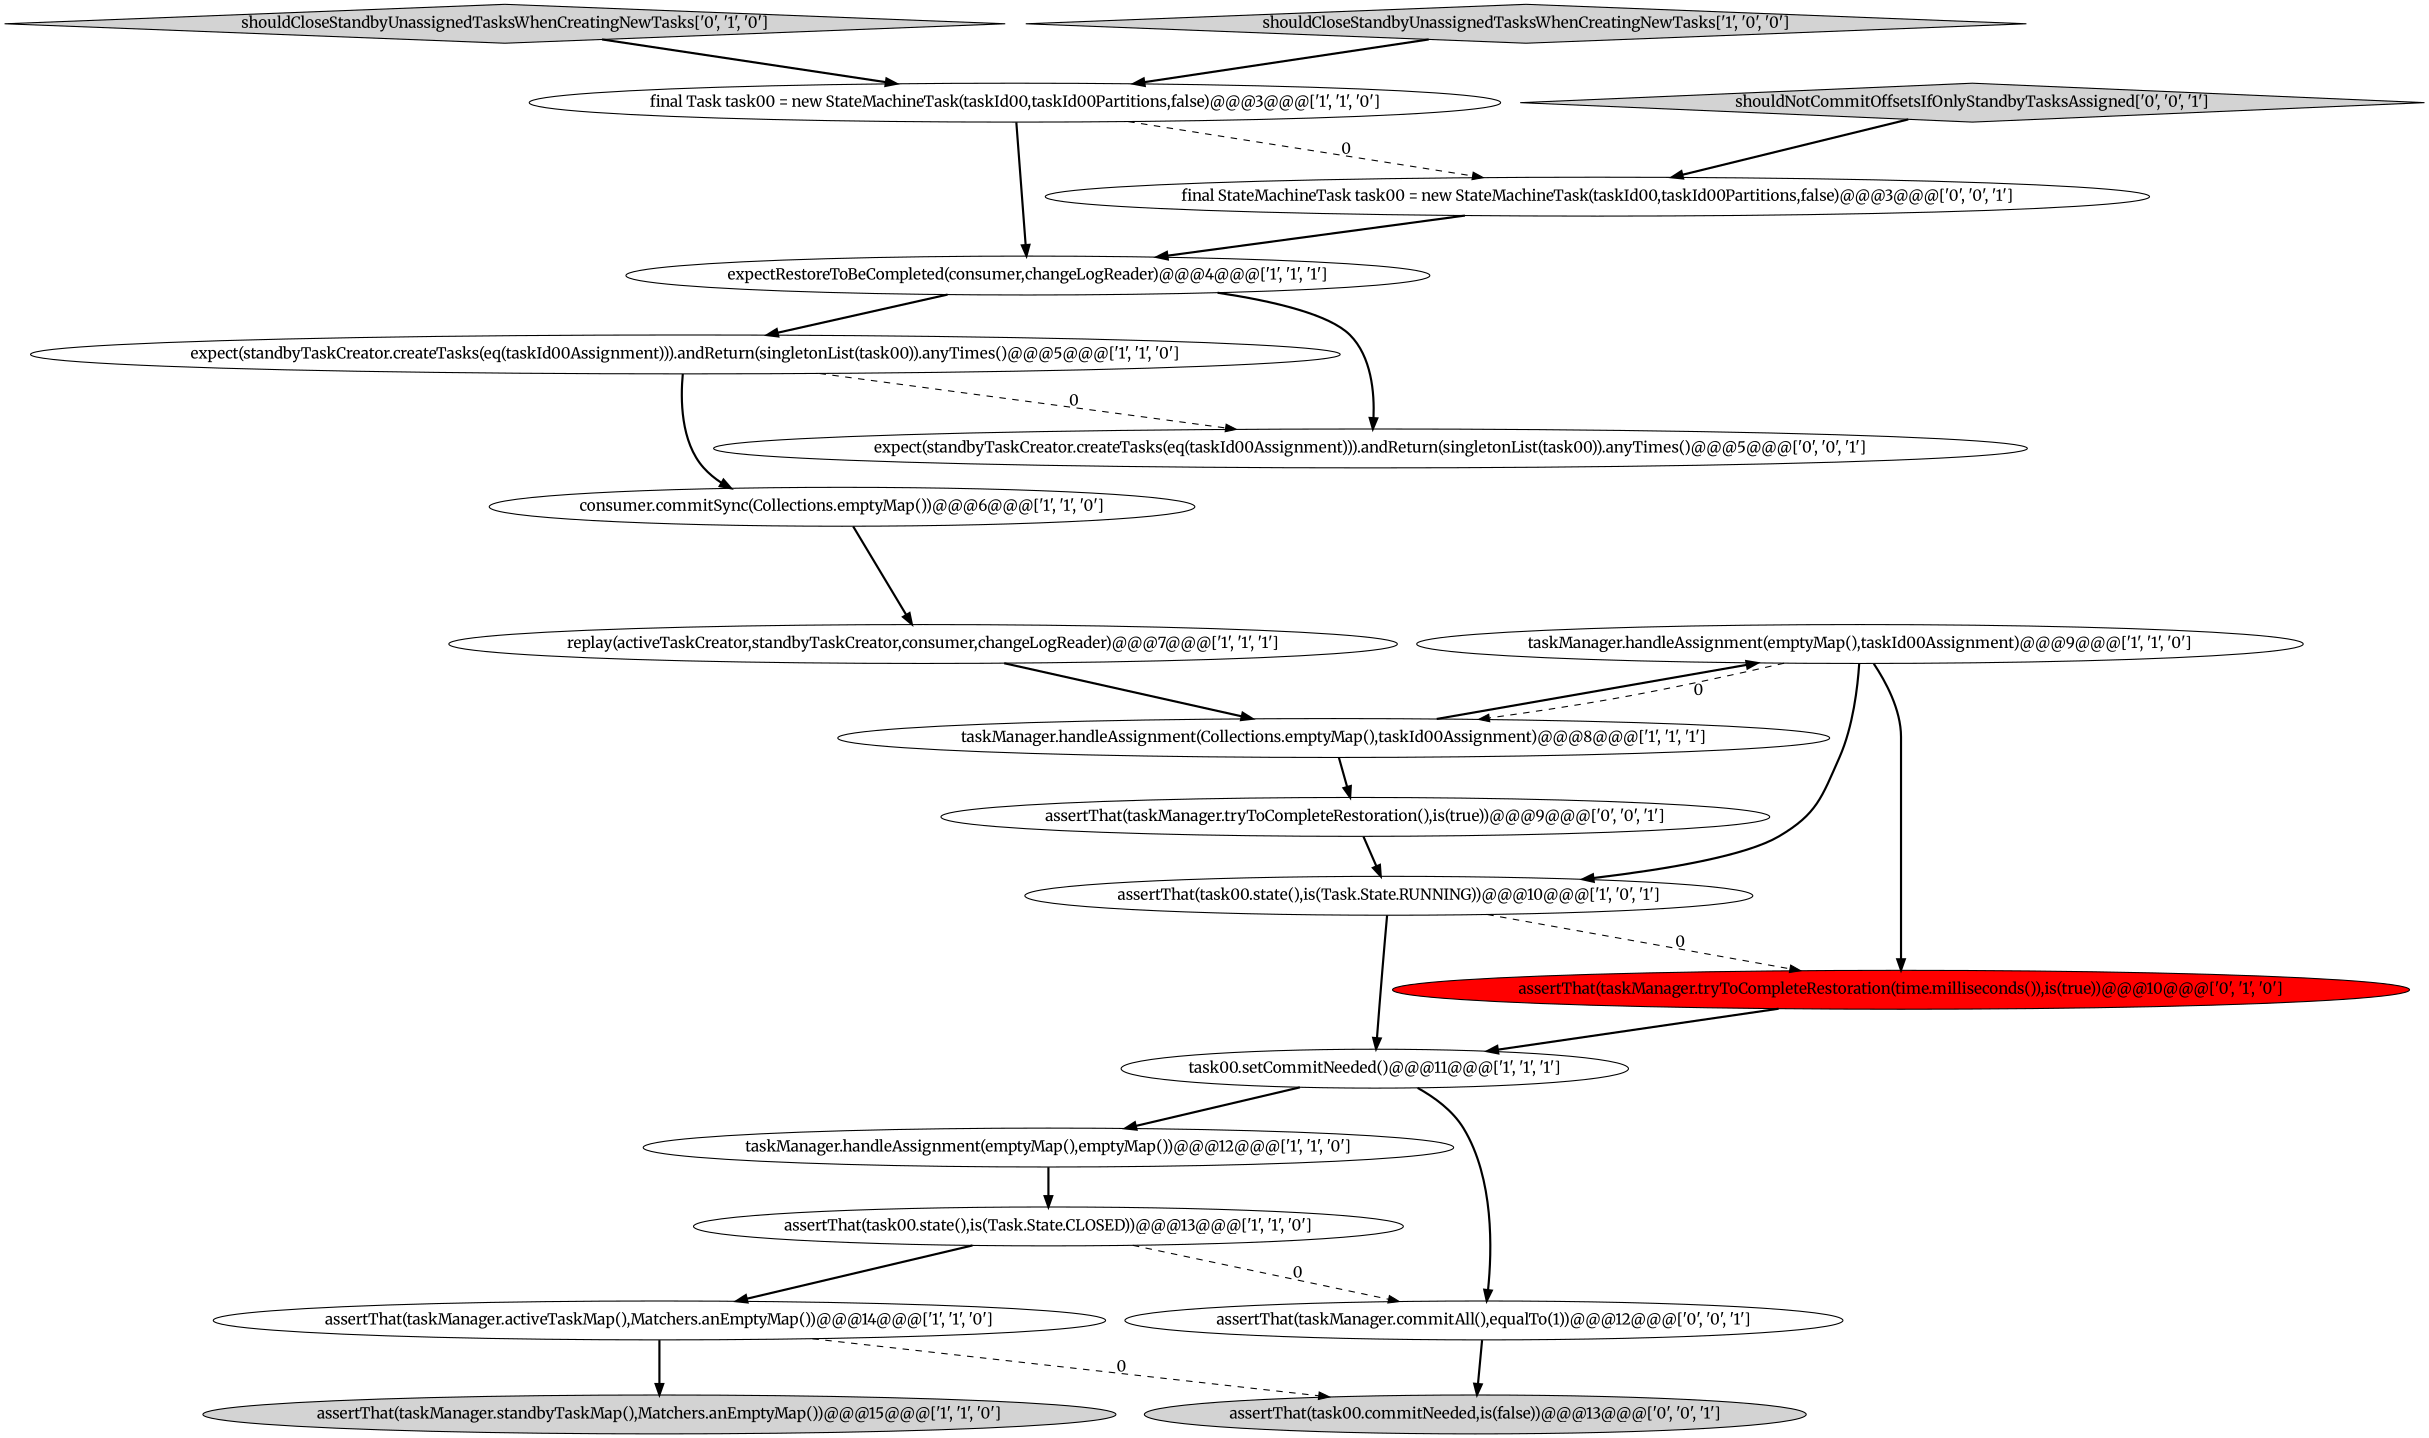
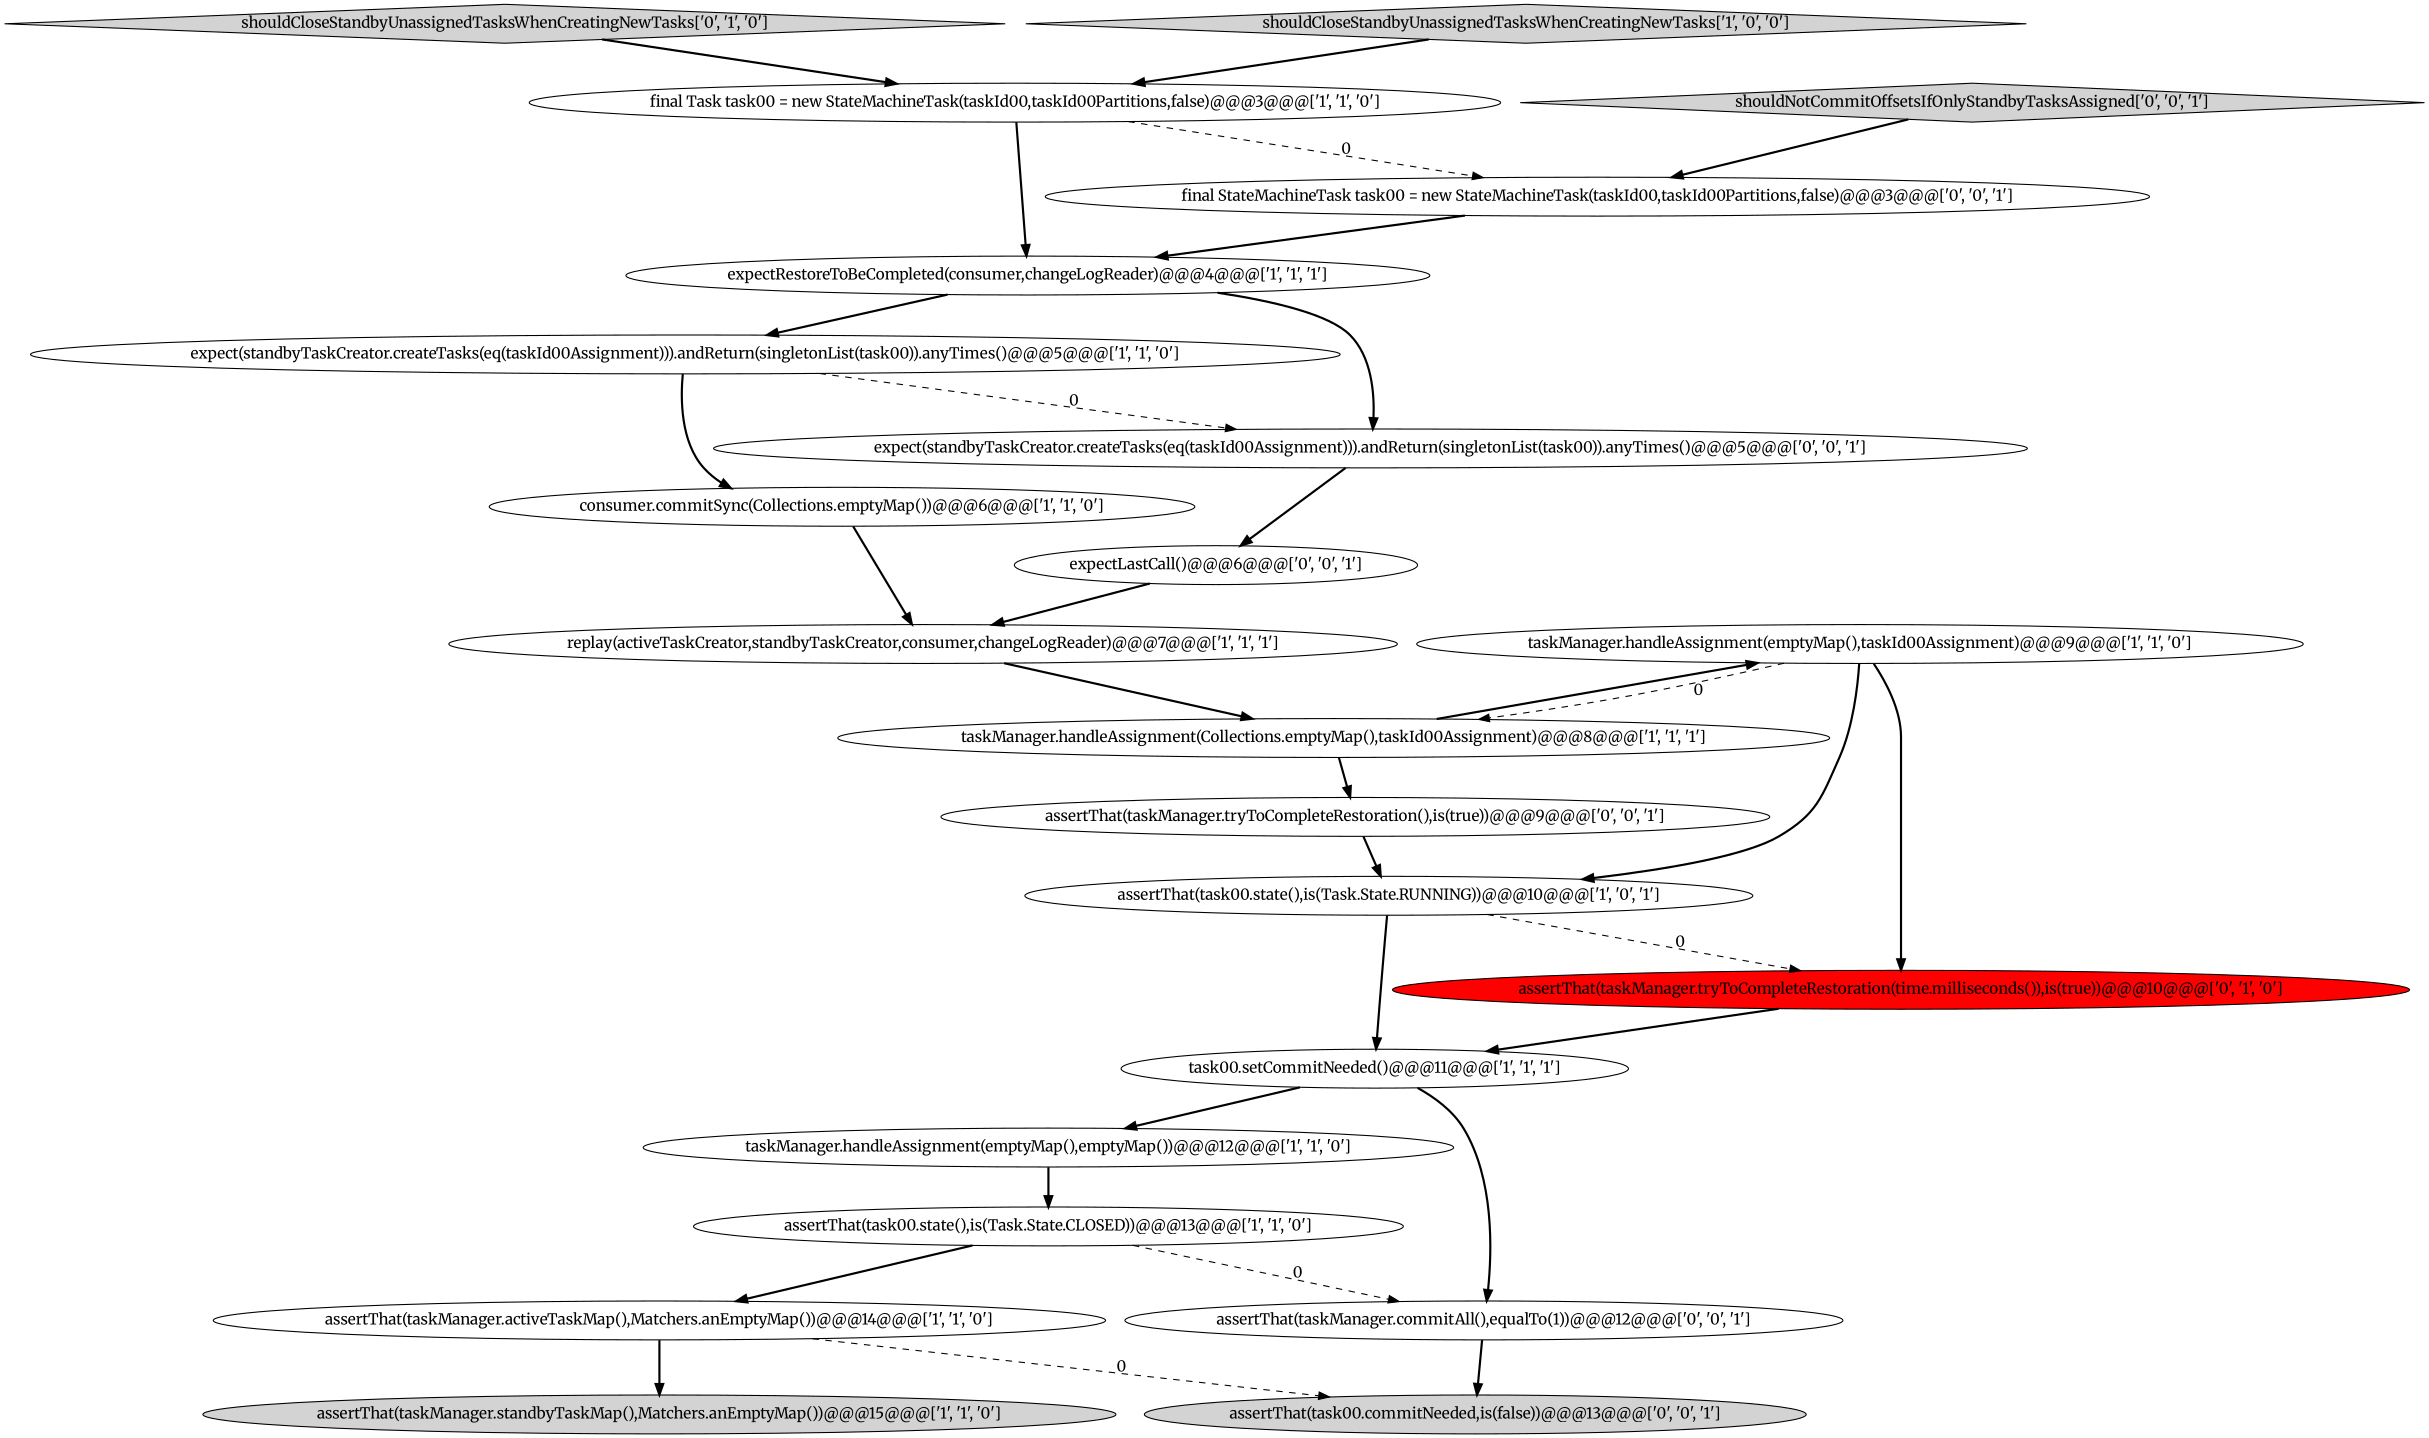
node "expectLastCall()@@@6@@@['0', '0', '1']": added
